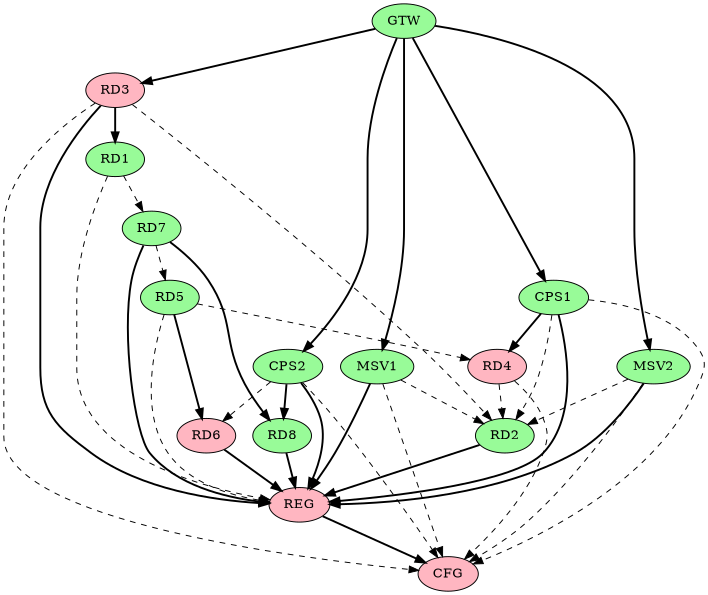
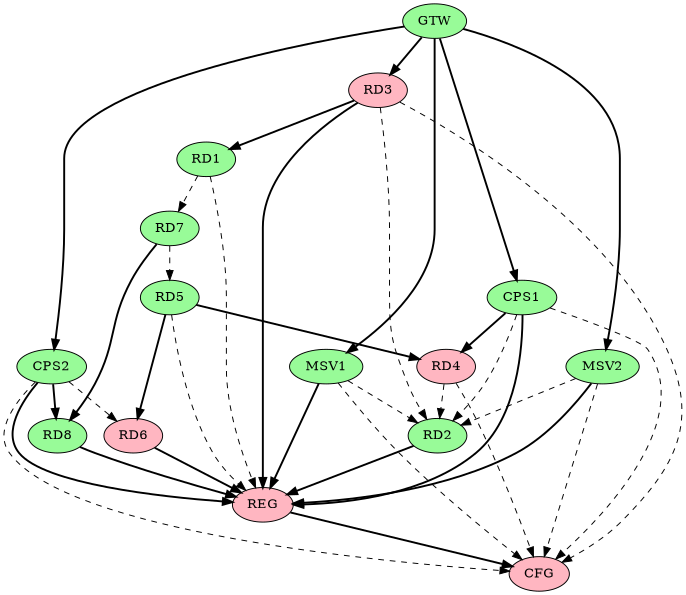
edge "RD5" -> "RD4": style dashed -> bold
edge "RD7" -> "REG": removed
